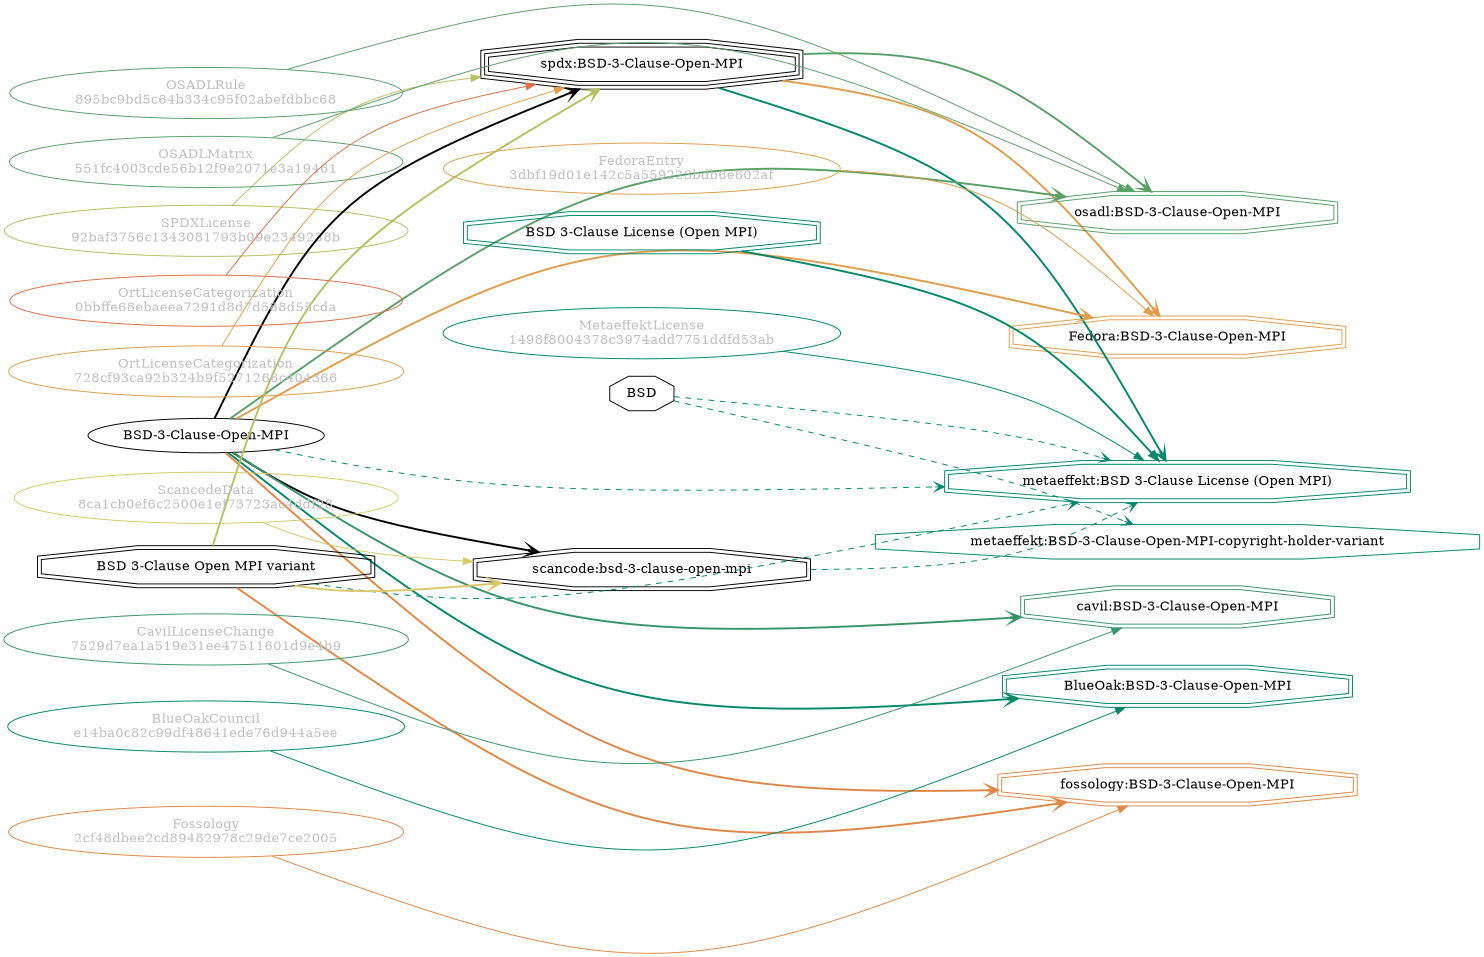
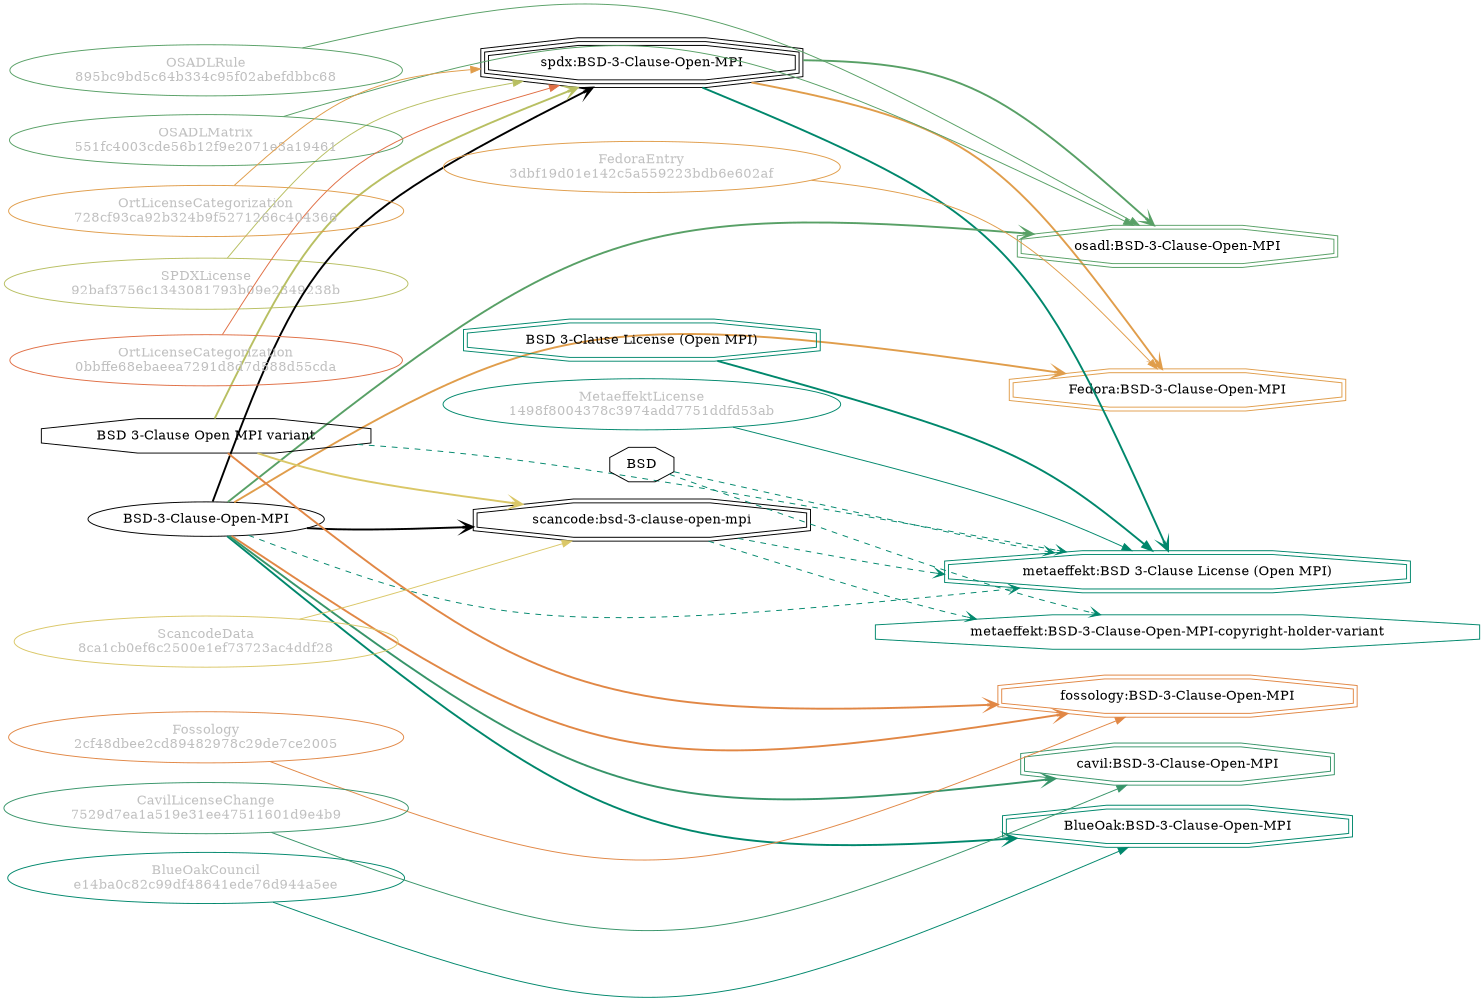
node "BSD 3-Clause Open MPI variant": shape doubleoctagon -> octagon
edge "scancode:bsd-3-clause-open-mpi" -> "metaeffekt:BSD-3-Clause-Open-MPI-copyright-holder-variant": added
